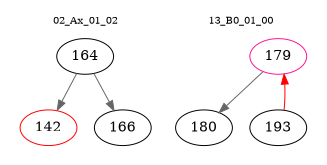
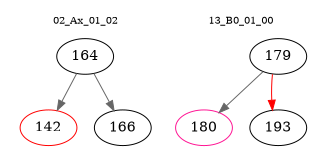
node "179": color deeppink -> black
edge "193" -> "179": reversed
node "180": color black -> deeppink
